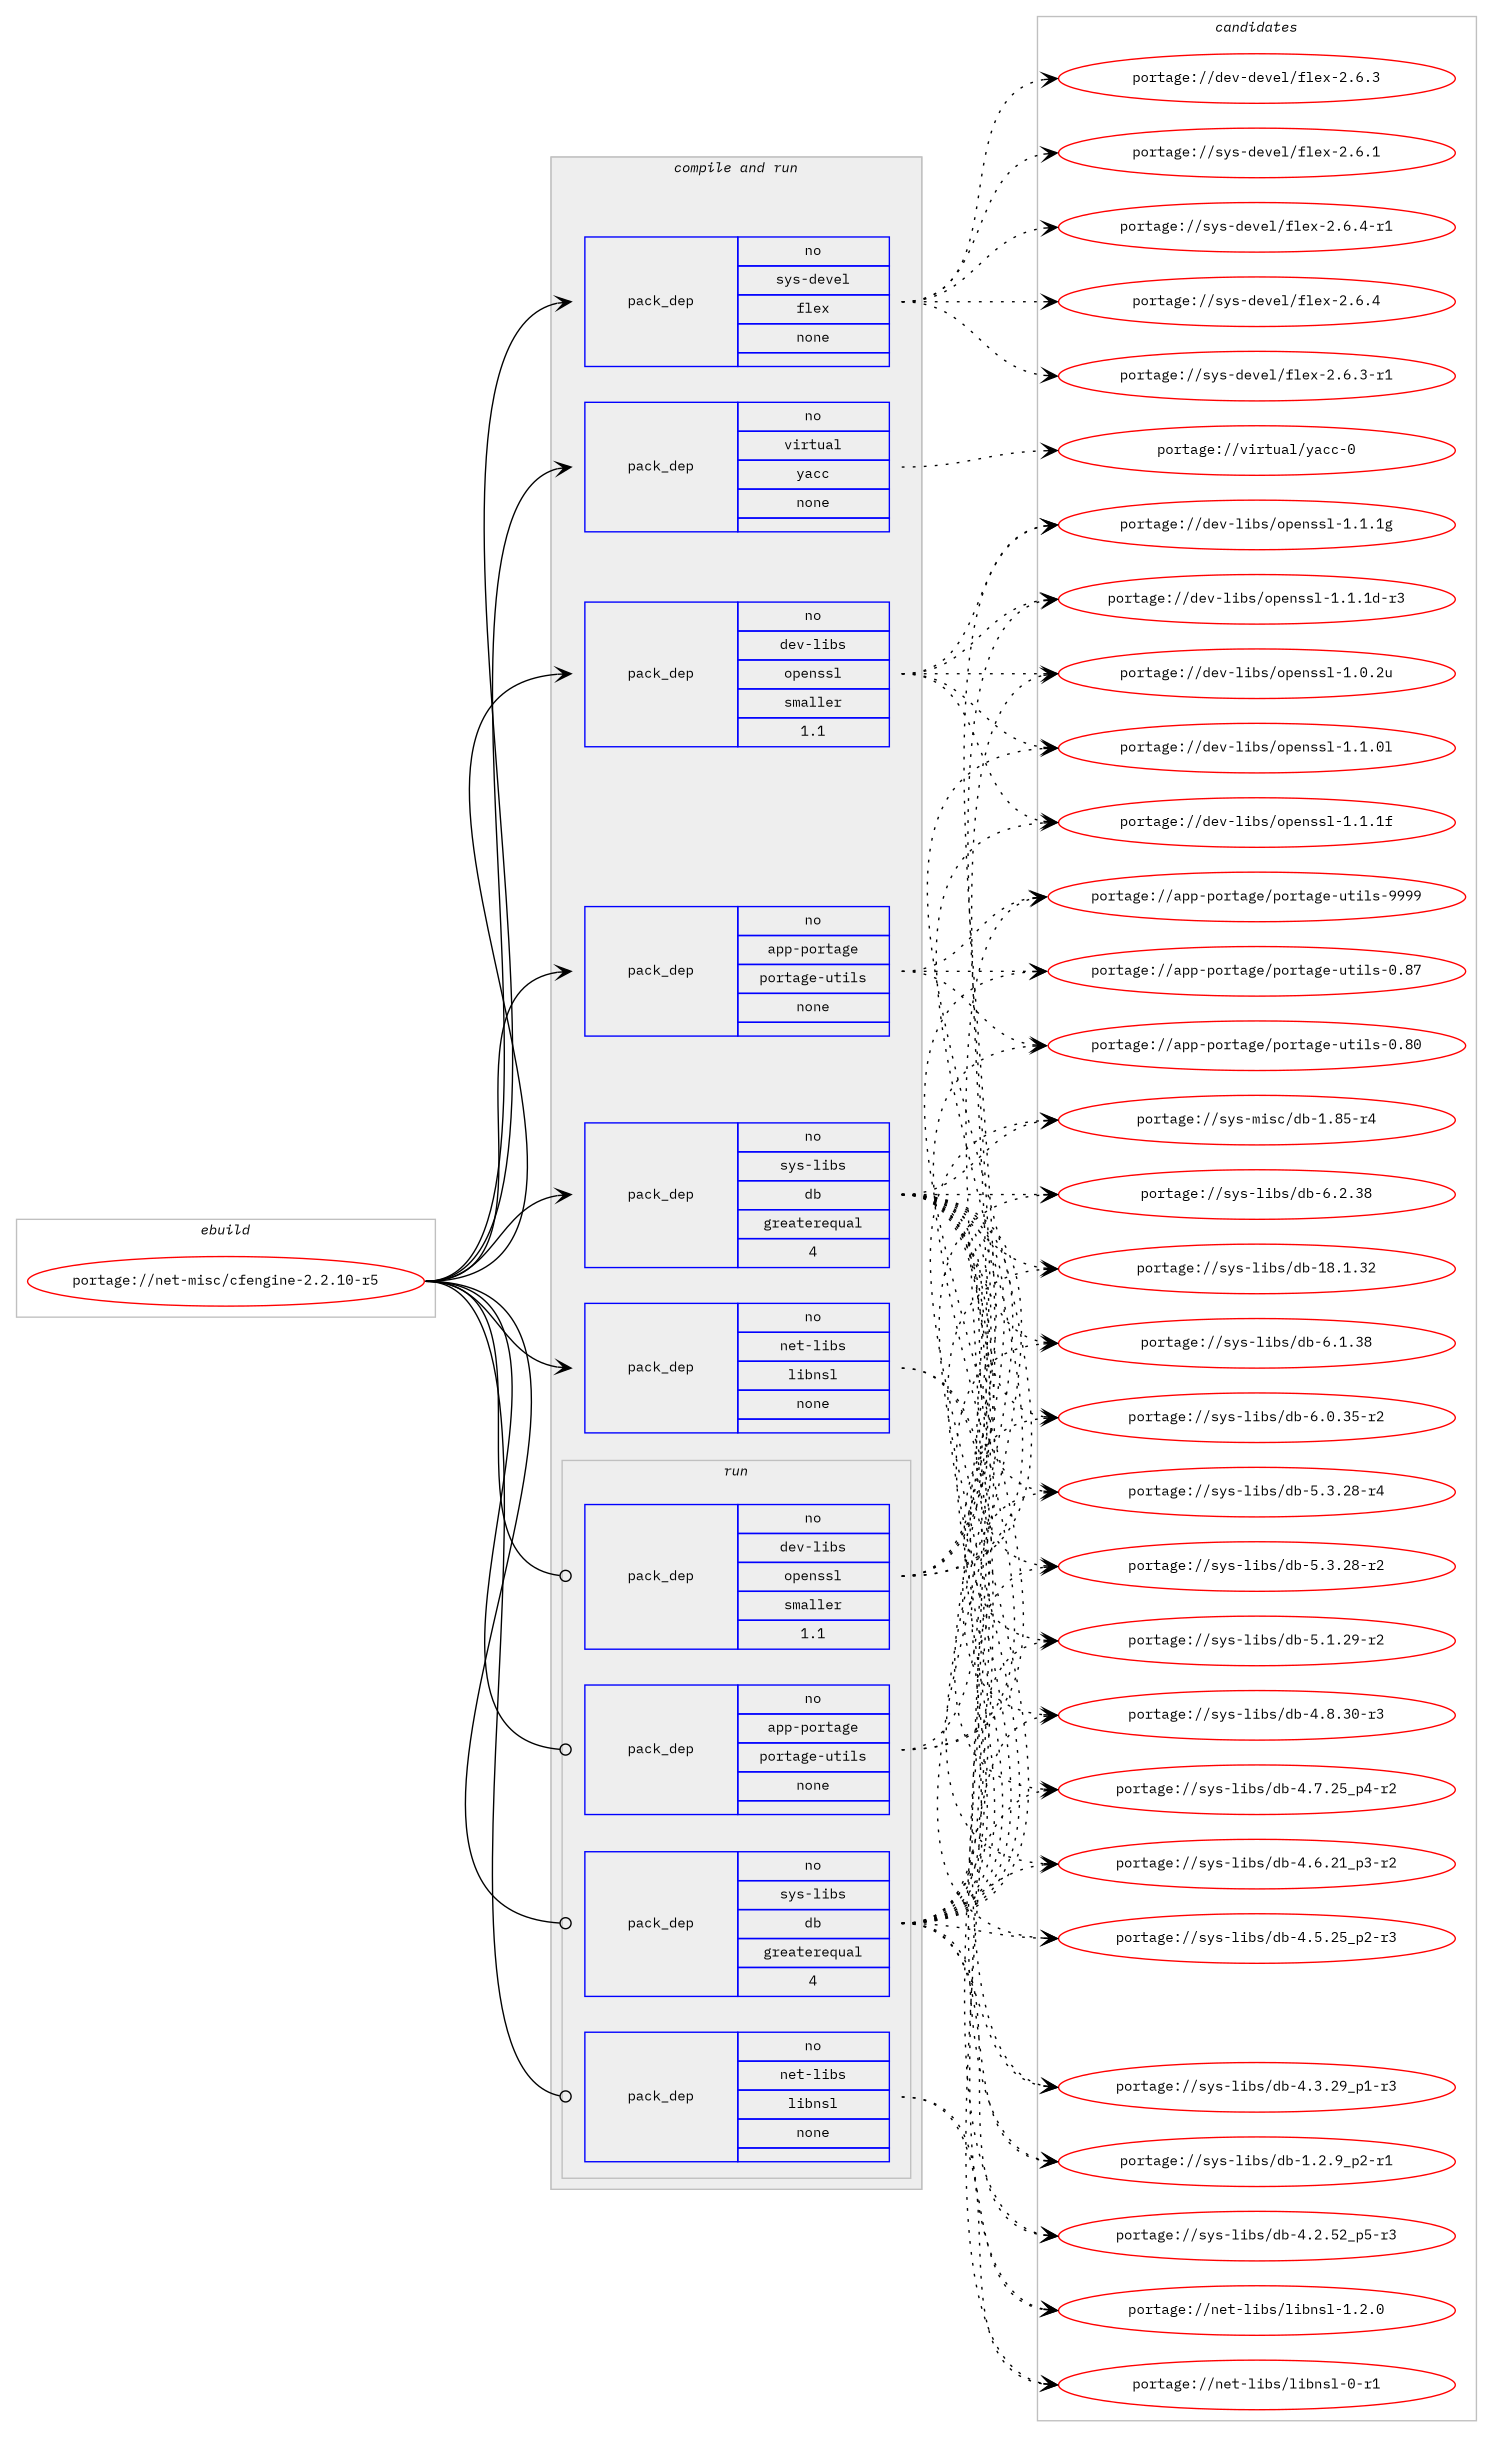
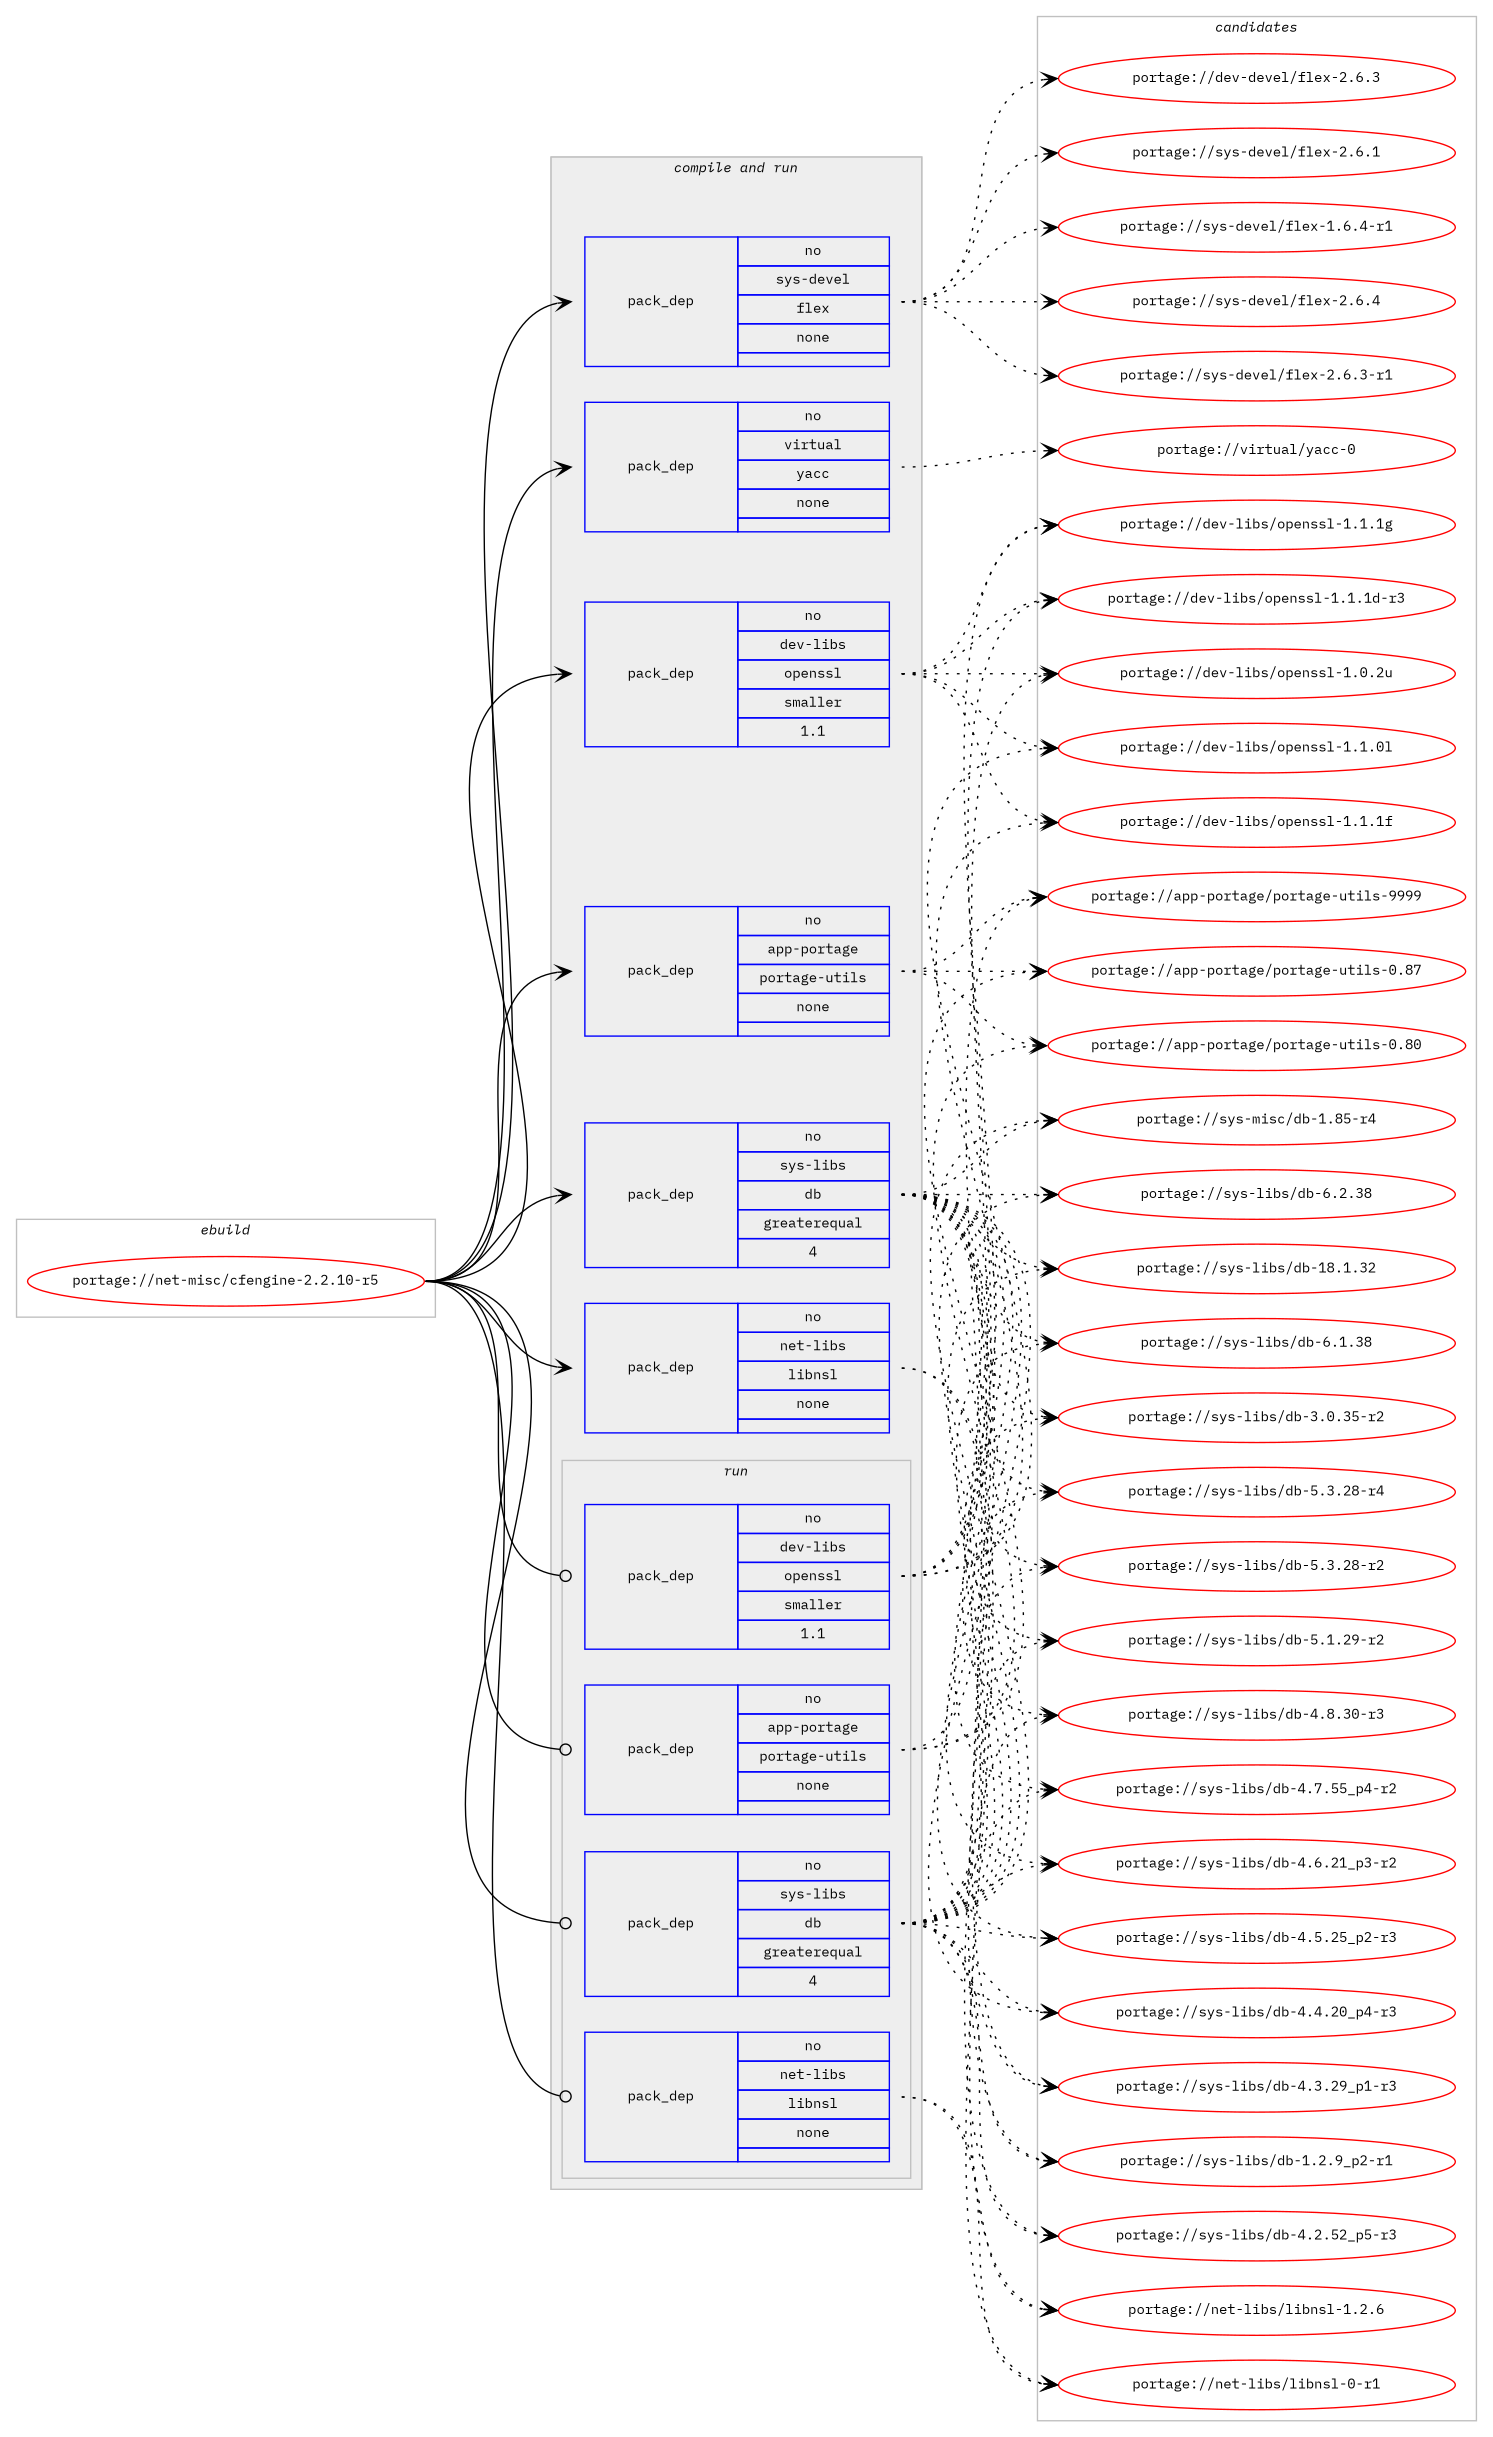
node "portage://sys-devel/flex-2.6.4-r1": label "portage://sys-devel/flex-2.6.4-r1" -> "portage://sys-devel/flex-1.6.4-r1"
node "portage://sys-libs/db-6.0.35-r2": label "portage://sys-libs/db-6.0.35-r2" -> "portage://sys-libs/db-3.0.35-r2"
node "portage://sys-libs/db-4.7.25_p4-r2": label "portage://sys-libs/db-4.7.25_p4-r2" -> "portage://sys-libs/db-4.7.55_p4-r2"
node "portage://sys-libs/db-4.4.20_p4-r3": added
node "portage://net-libs/libnsl-1.2.0": label "portage://net-libs/libnsl-1.2.0" -> "portage://net-libs/libnsl-1.2.6"
